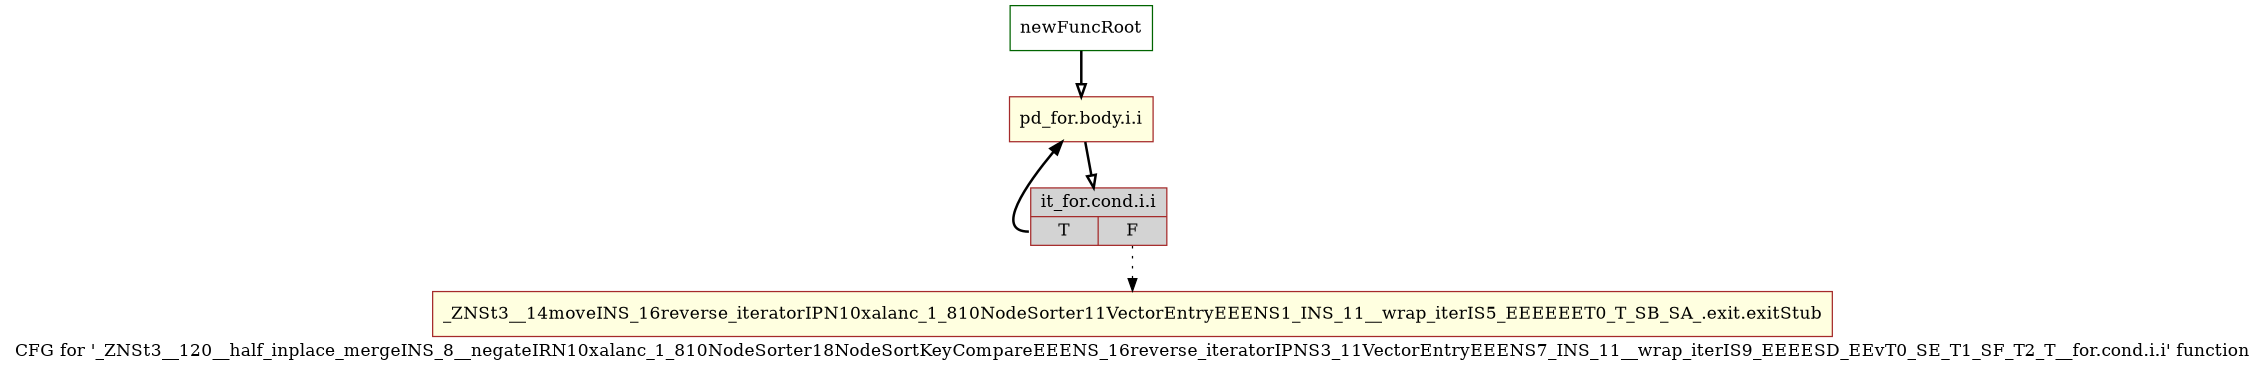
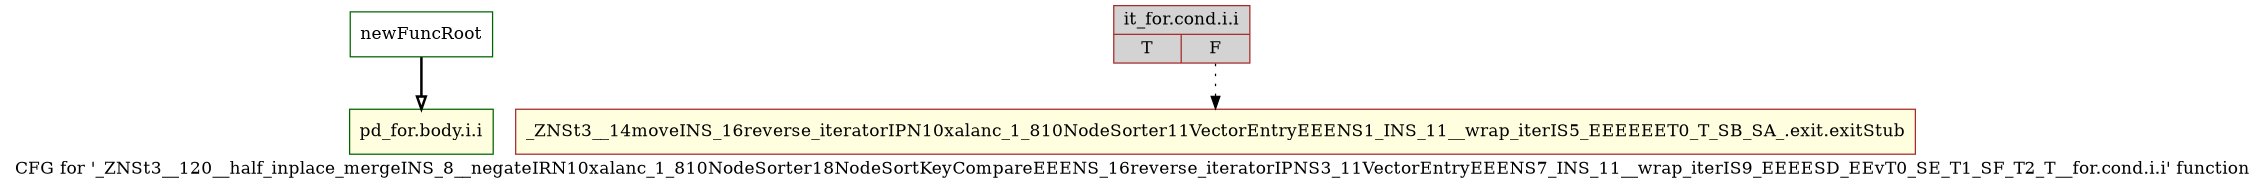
node "pd_for.body.i.i": color brown -> darkgreen
edge "pd_for.body.i.i" -> "it_for.cond.i.i": removed
edge "it_for.cond.i.i" -> "pd_for.body.i.i": removed
